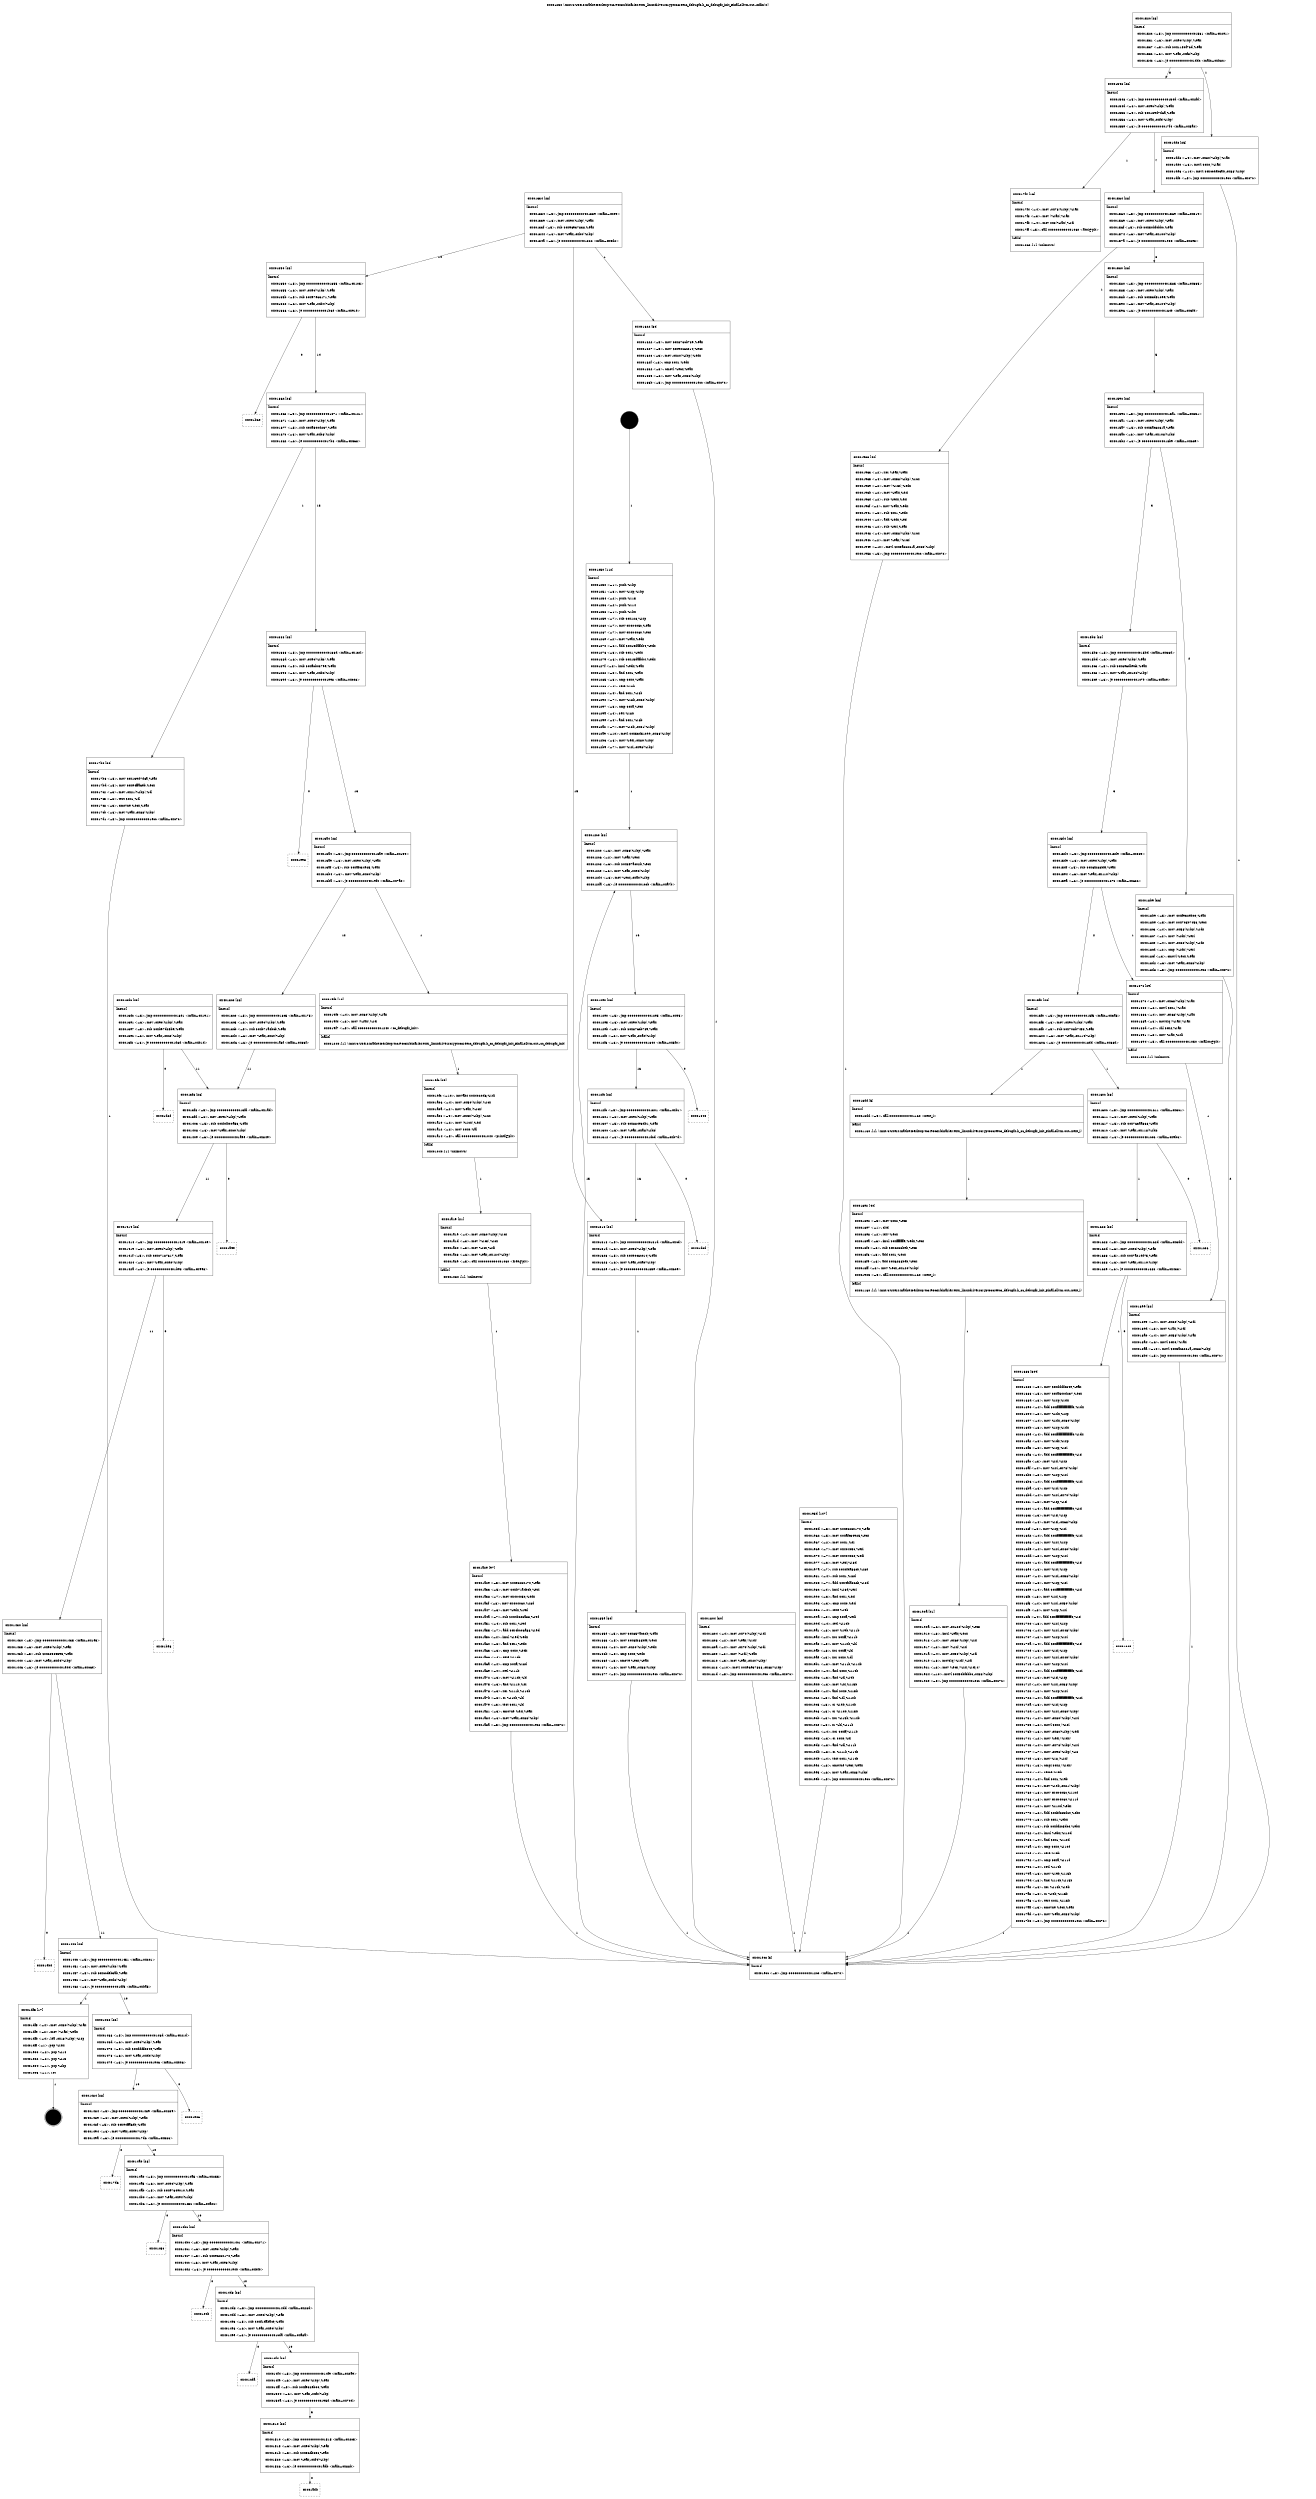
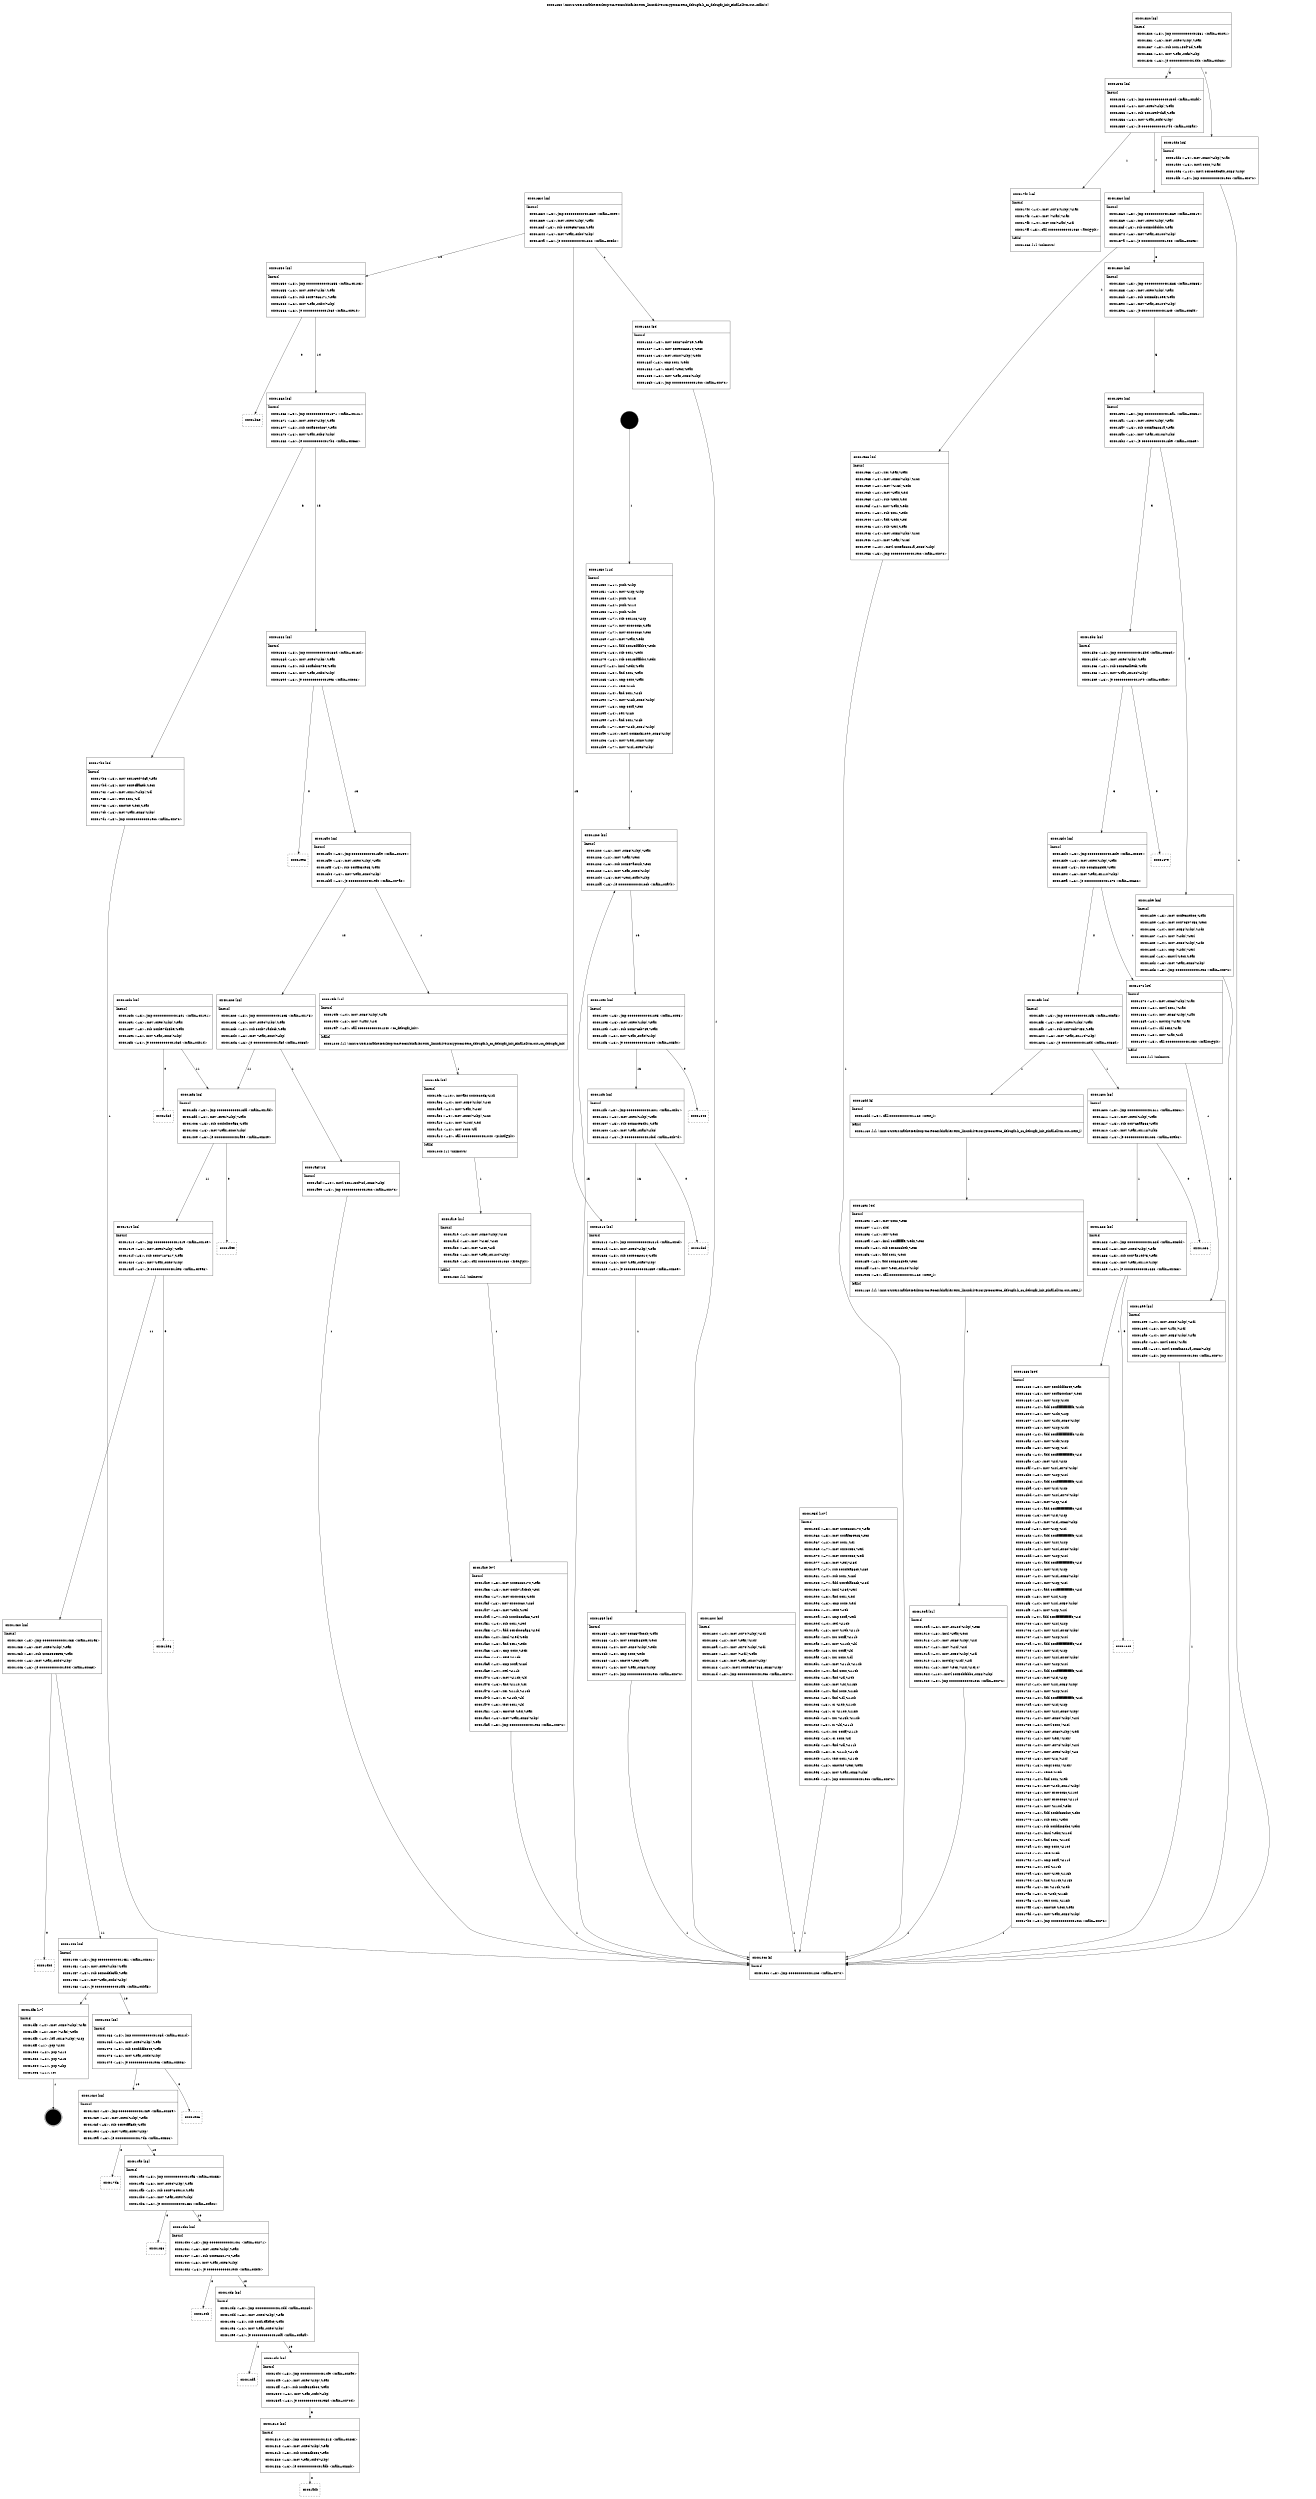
edge "0x40136c [28]" -> "0x4017b8 [30]": label " 1" -> " 6"
node "0x401c7e": added
node "0x401a8f [15]": added
